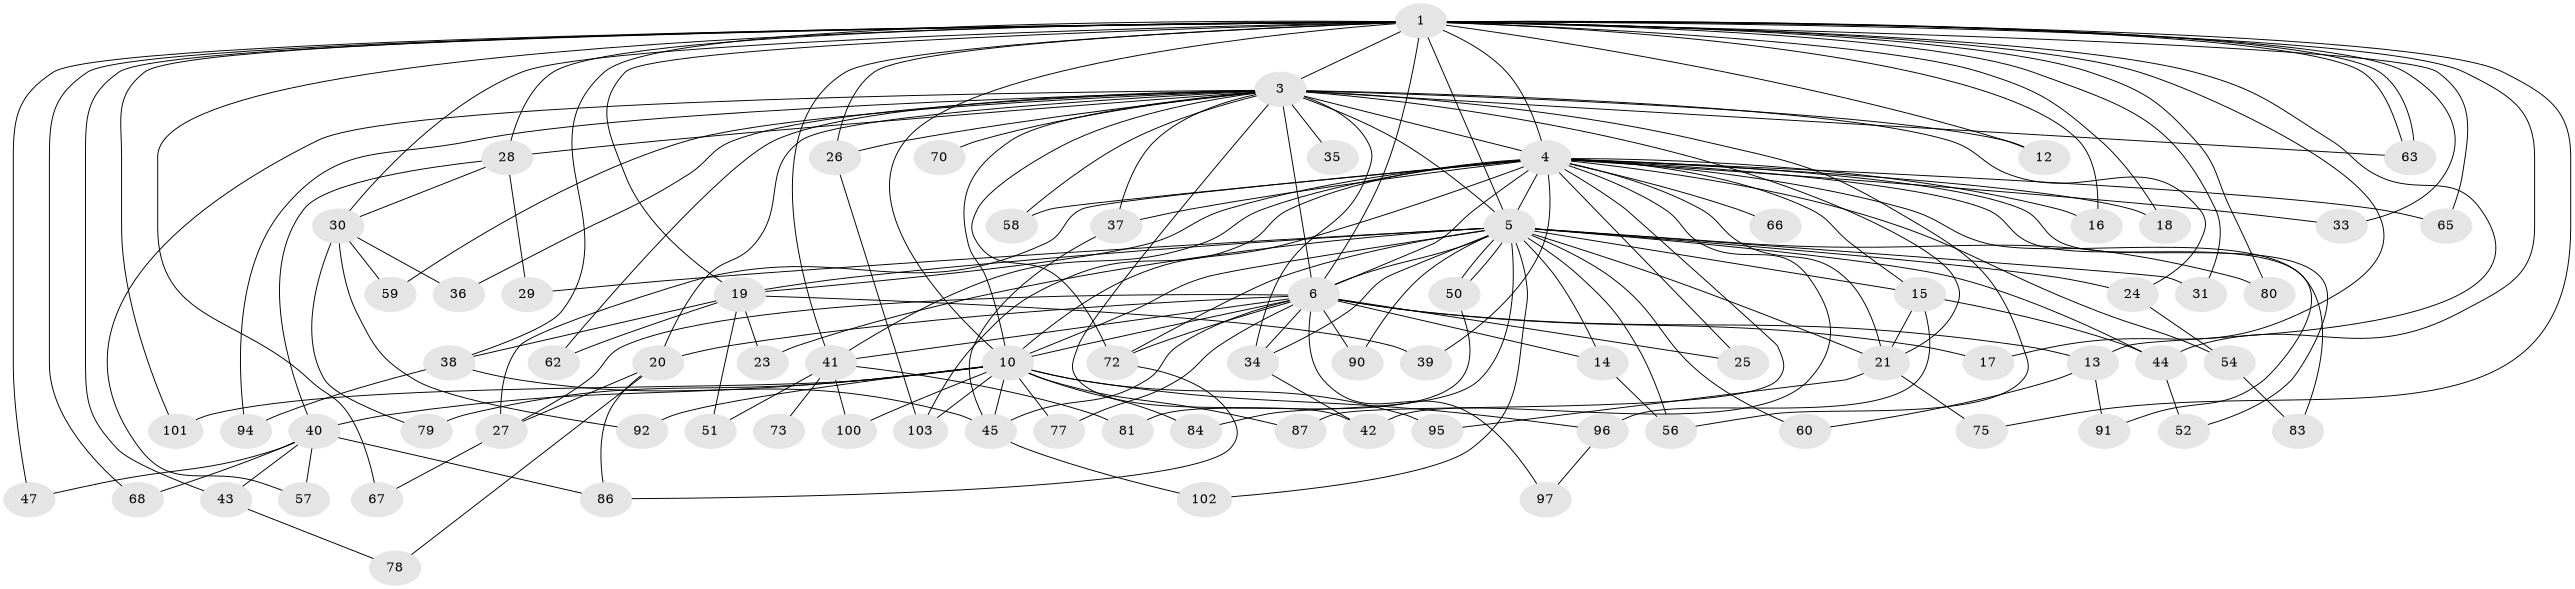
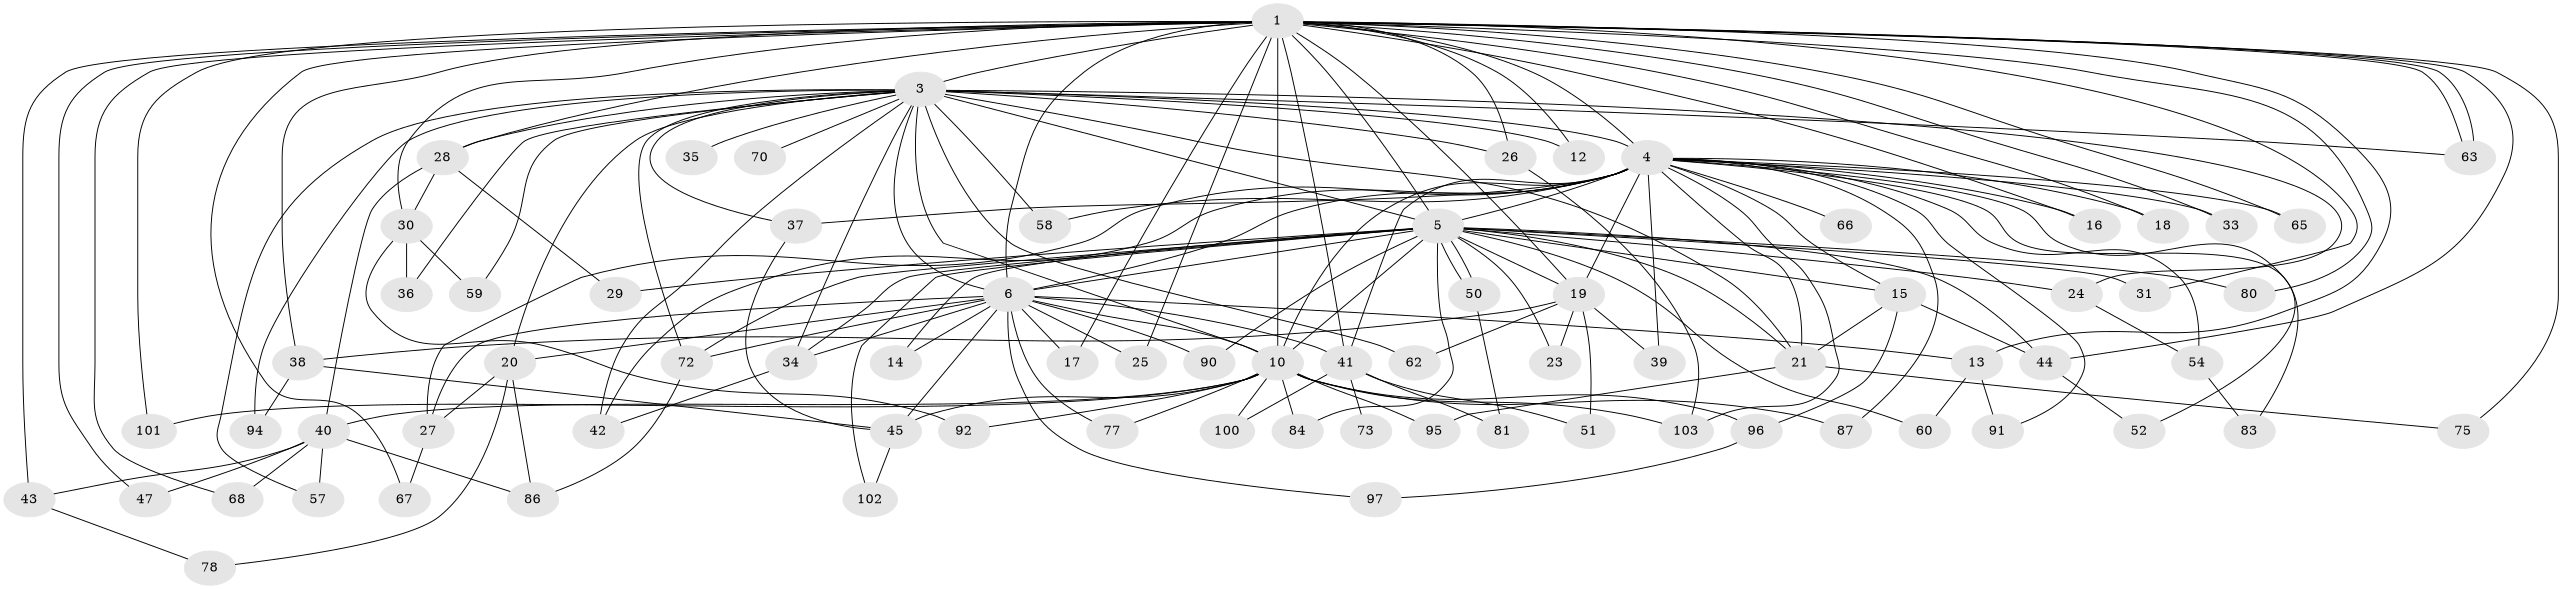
edge "4" -- "25": now "1" -- "25"
node "79": removed
node "56": removed
